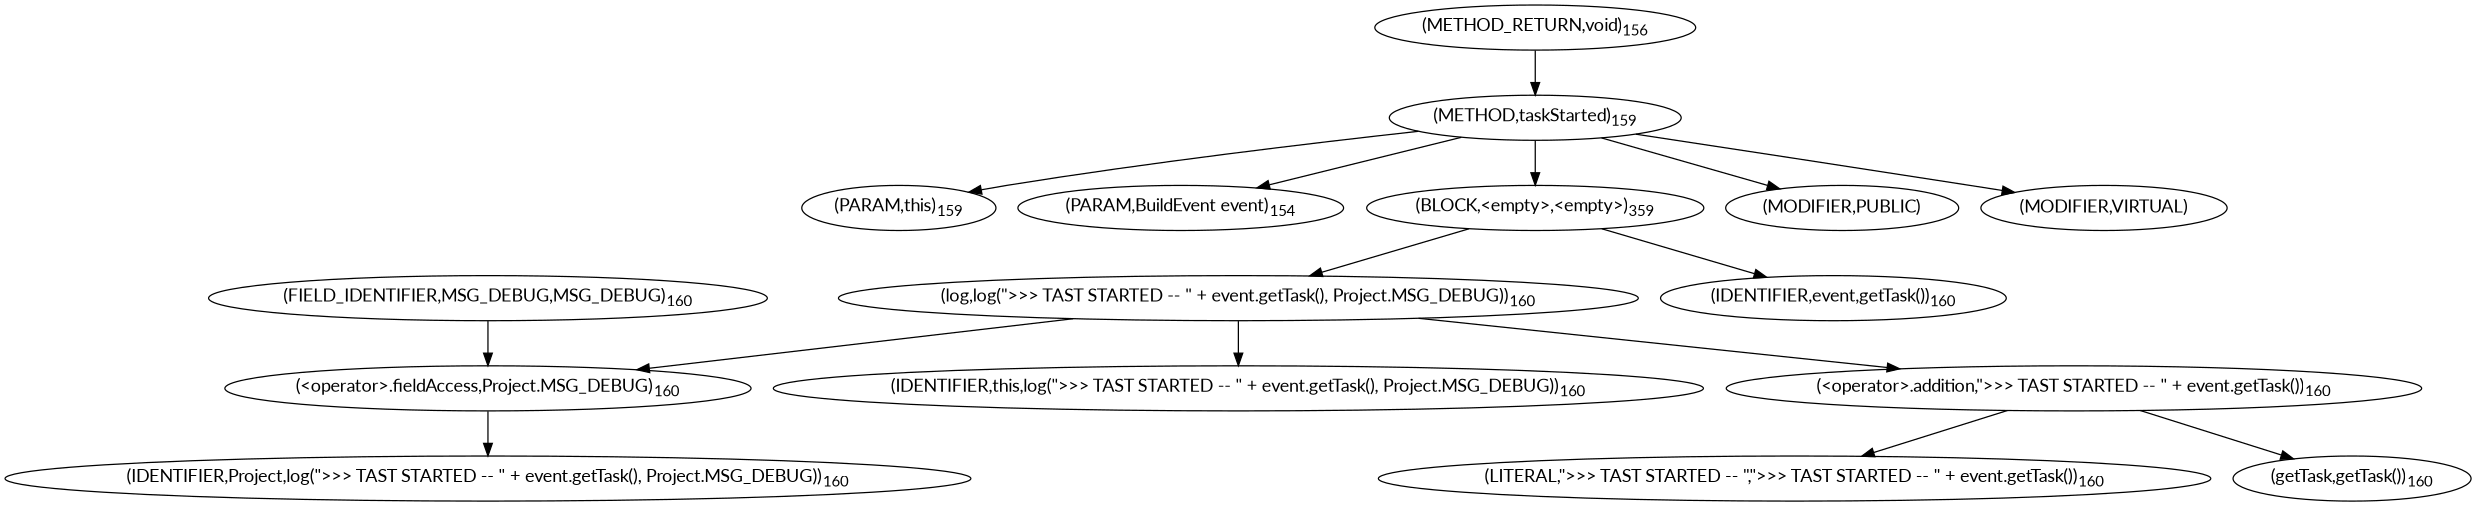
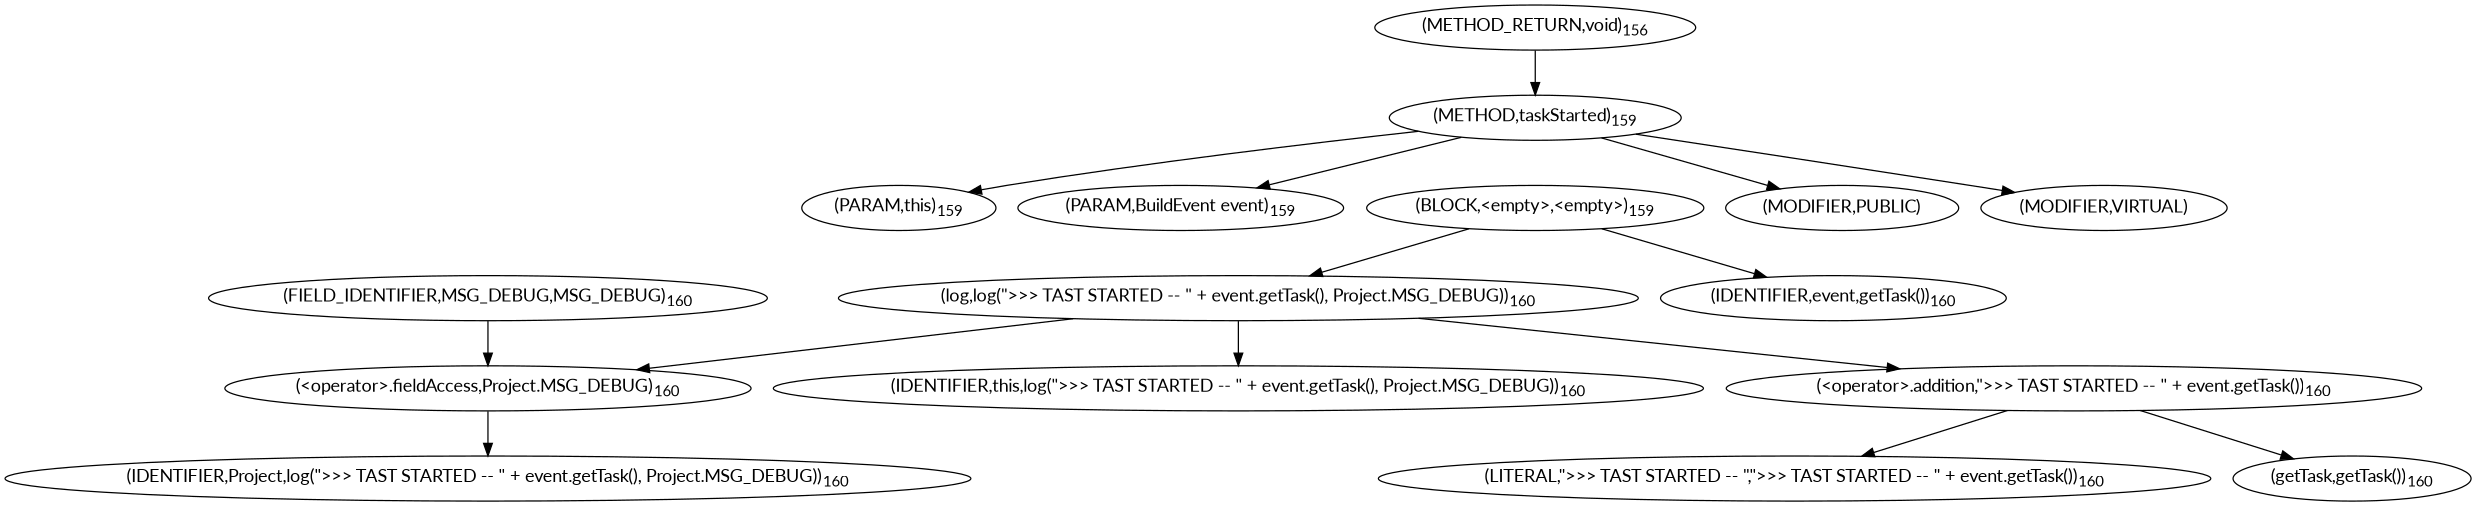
edge "(METHOD,taskStarted)" -> "(BLOCK,<empty>,<empty>)": removed
node "(PARAM,BuildEvent event)": text "154" -> "159"
node "(BLOCK,<empty>,<empty>)": text "359" -> "159"
